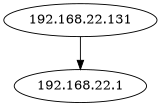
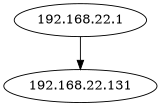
edge "192.168.22.131" -> "192.168.22.1": reversed
